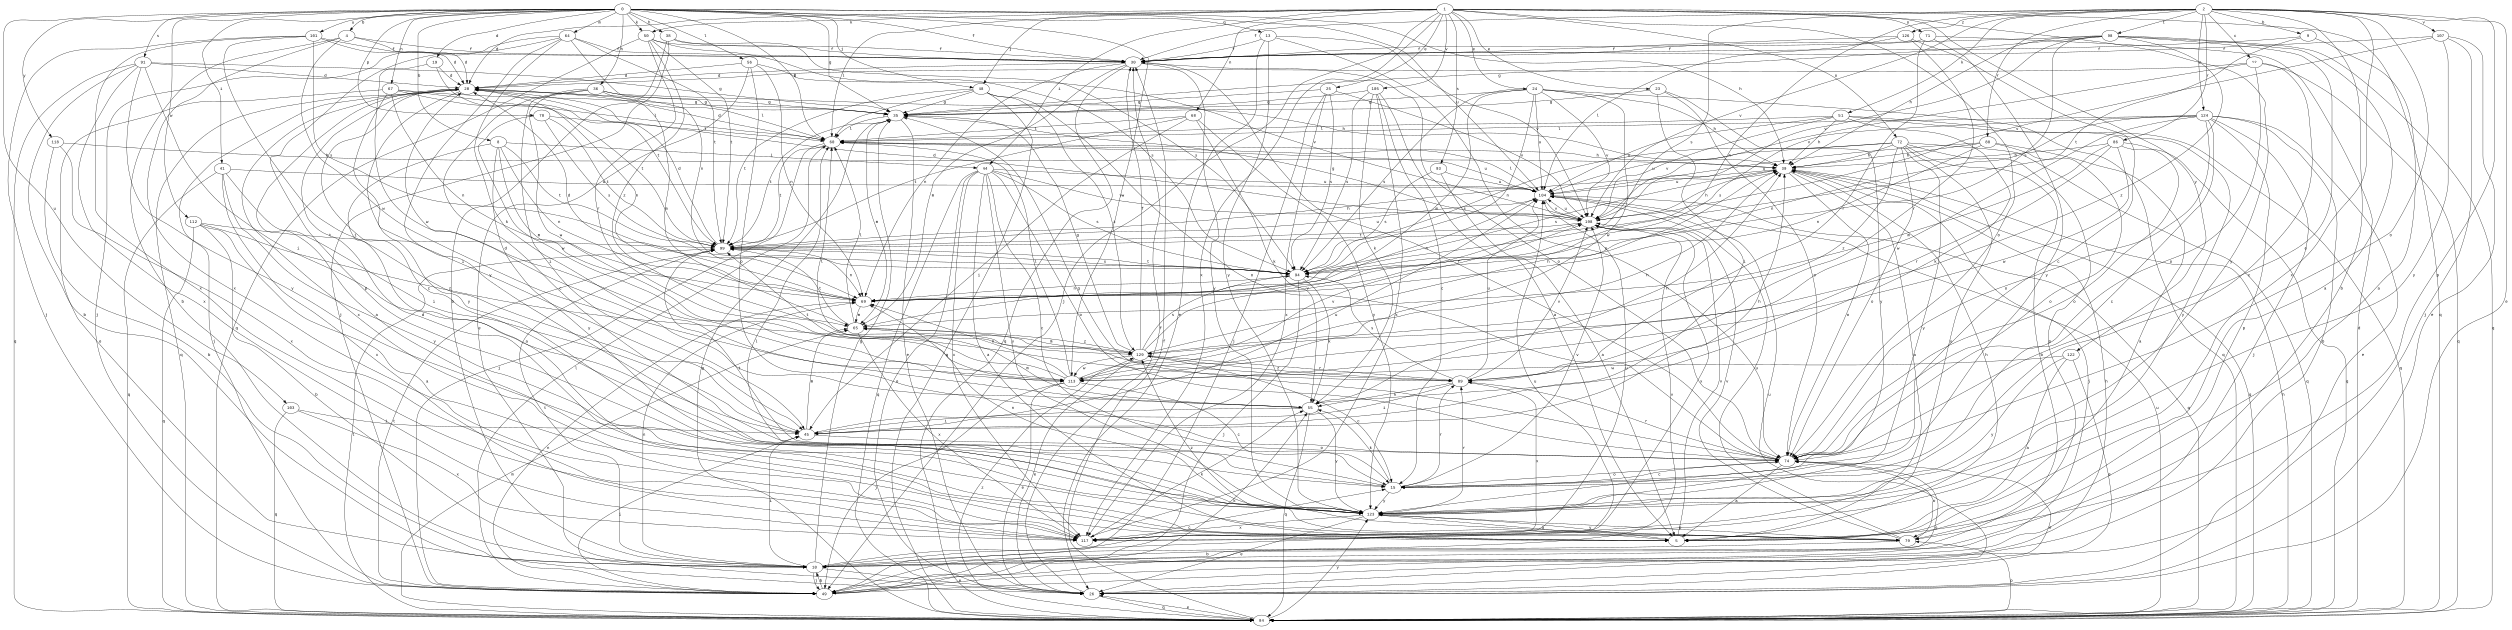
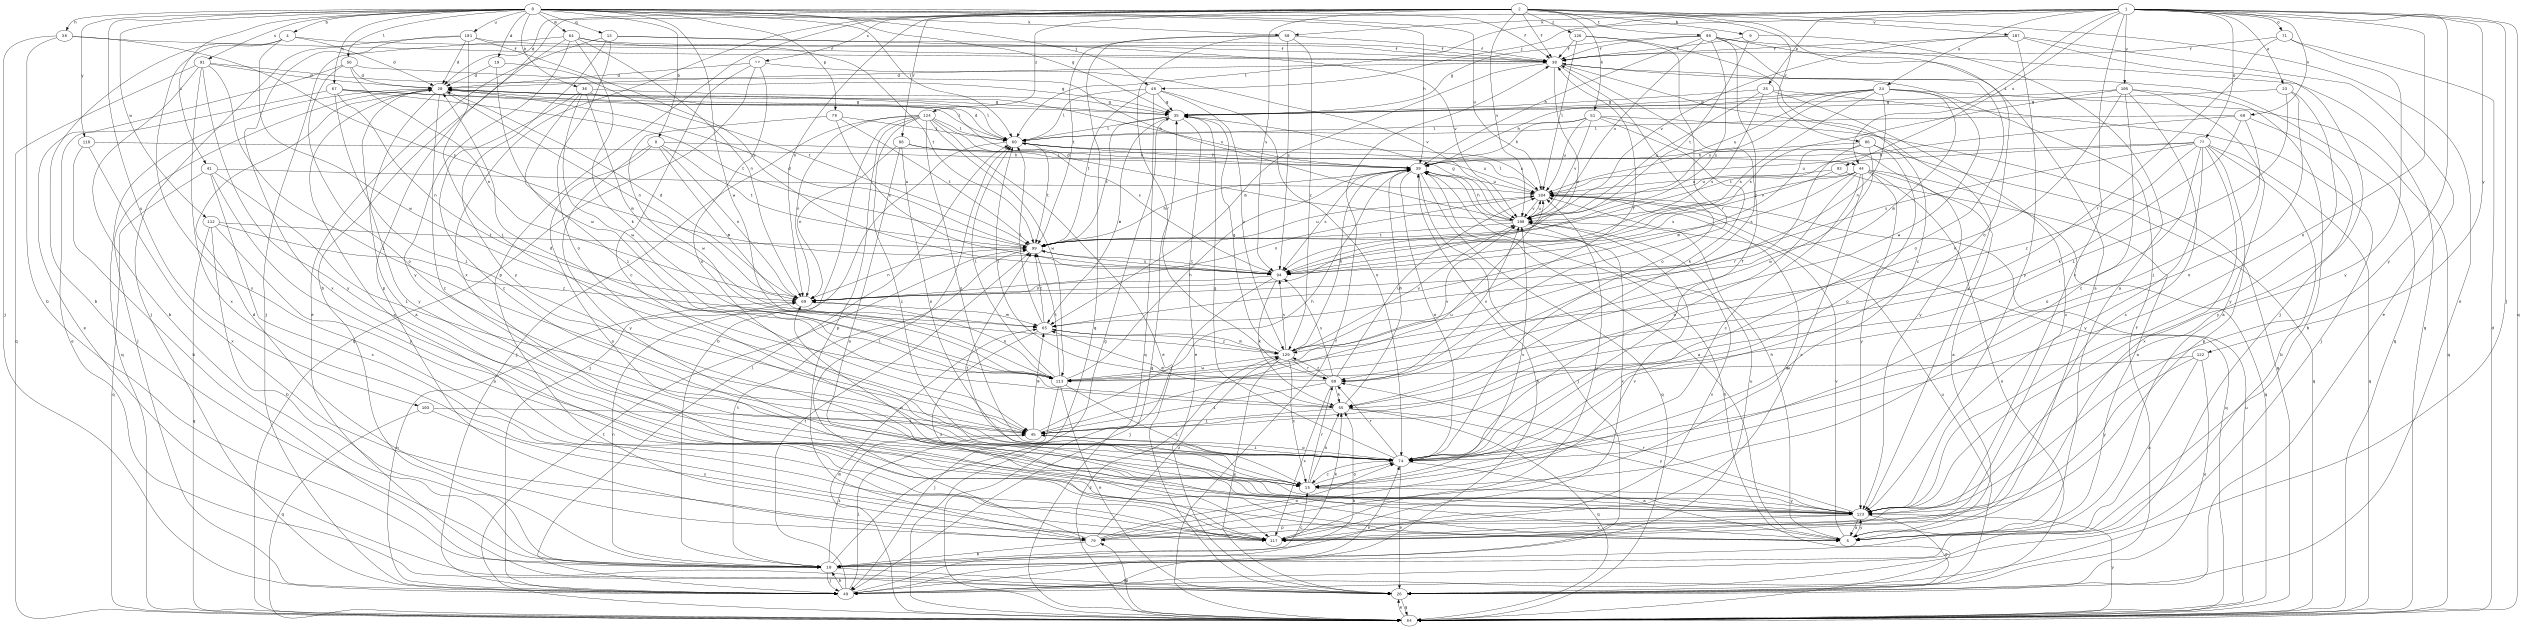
edge "74" -> "45": added, label "i"
edge "105" -> "10": added, label "b"
